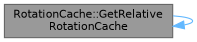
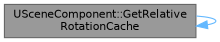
node "RotationCache::GetRelative RotationCache": label "RotationCache::GetRelative RotationCache" -> "USceneComponent::GetRelative RotationCache"
